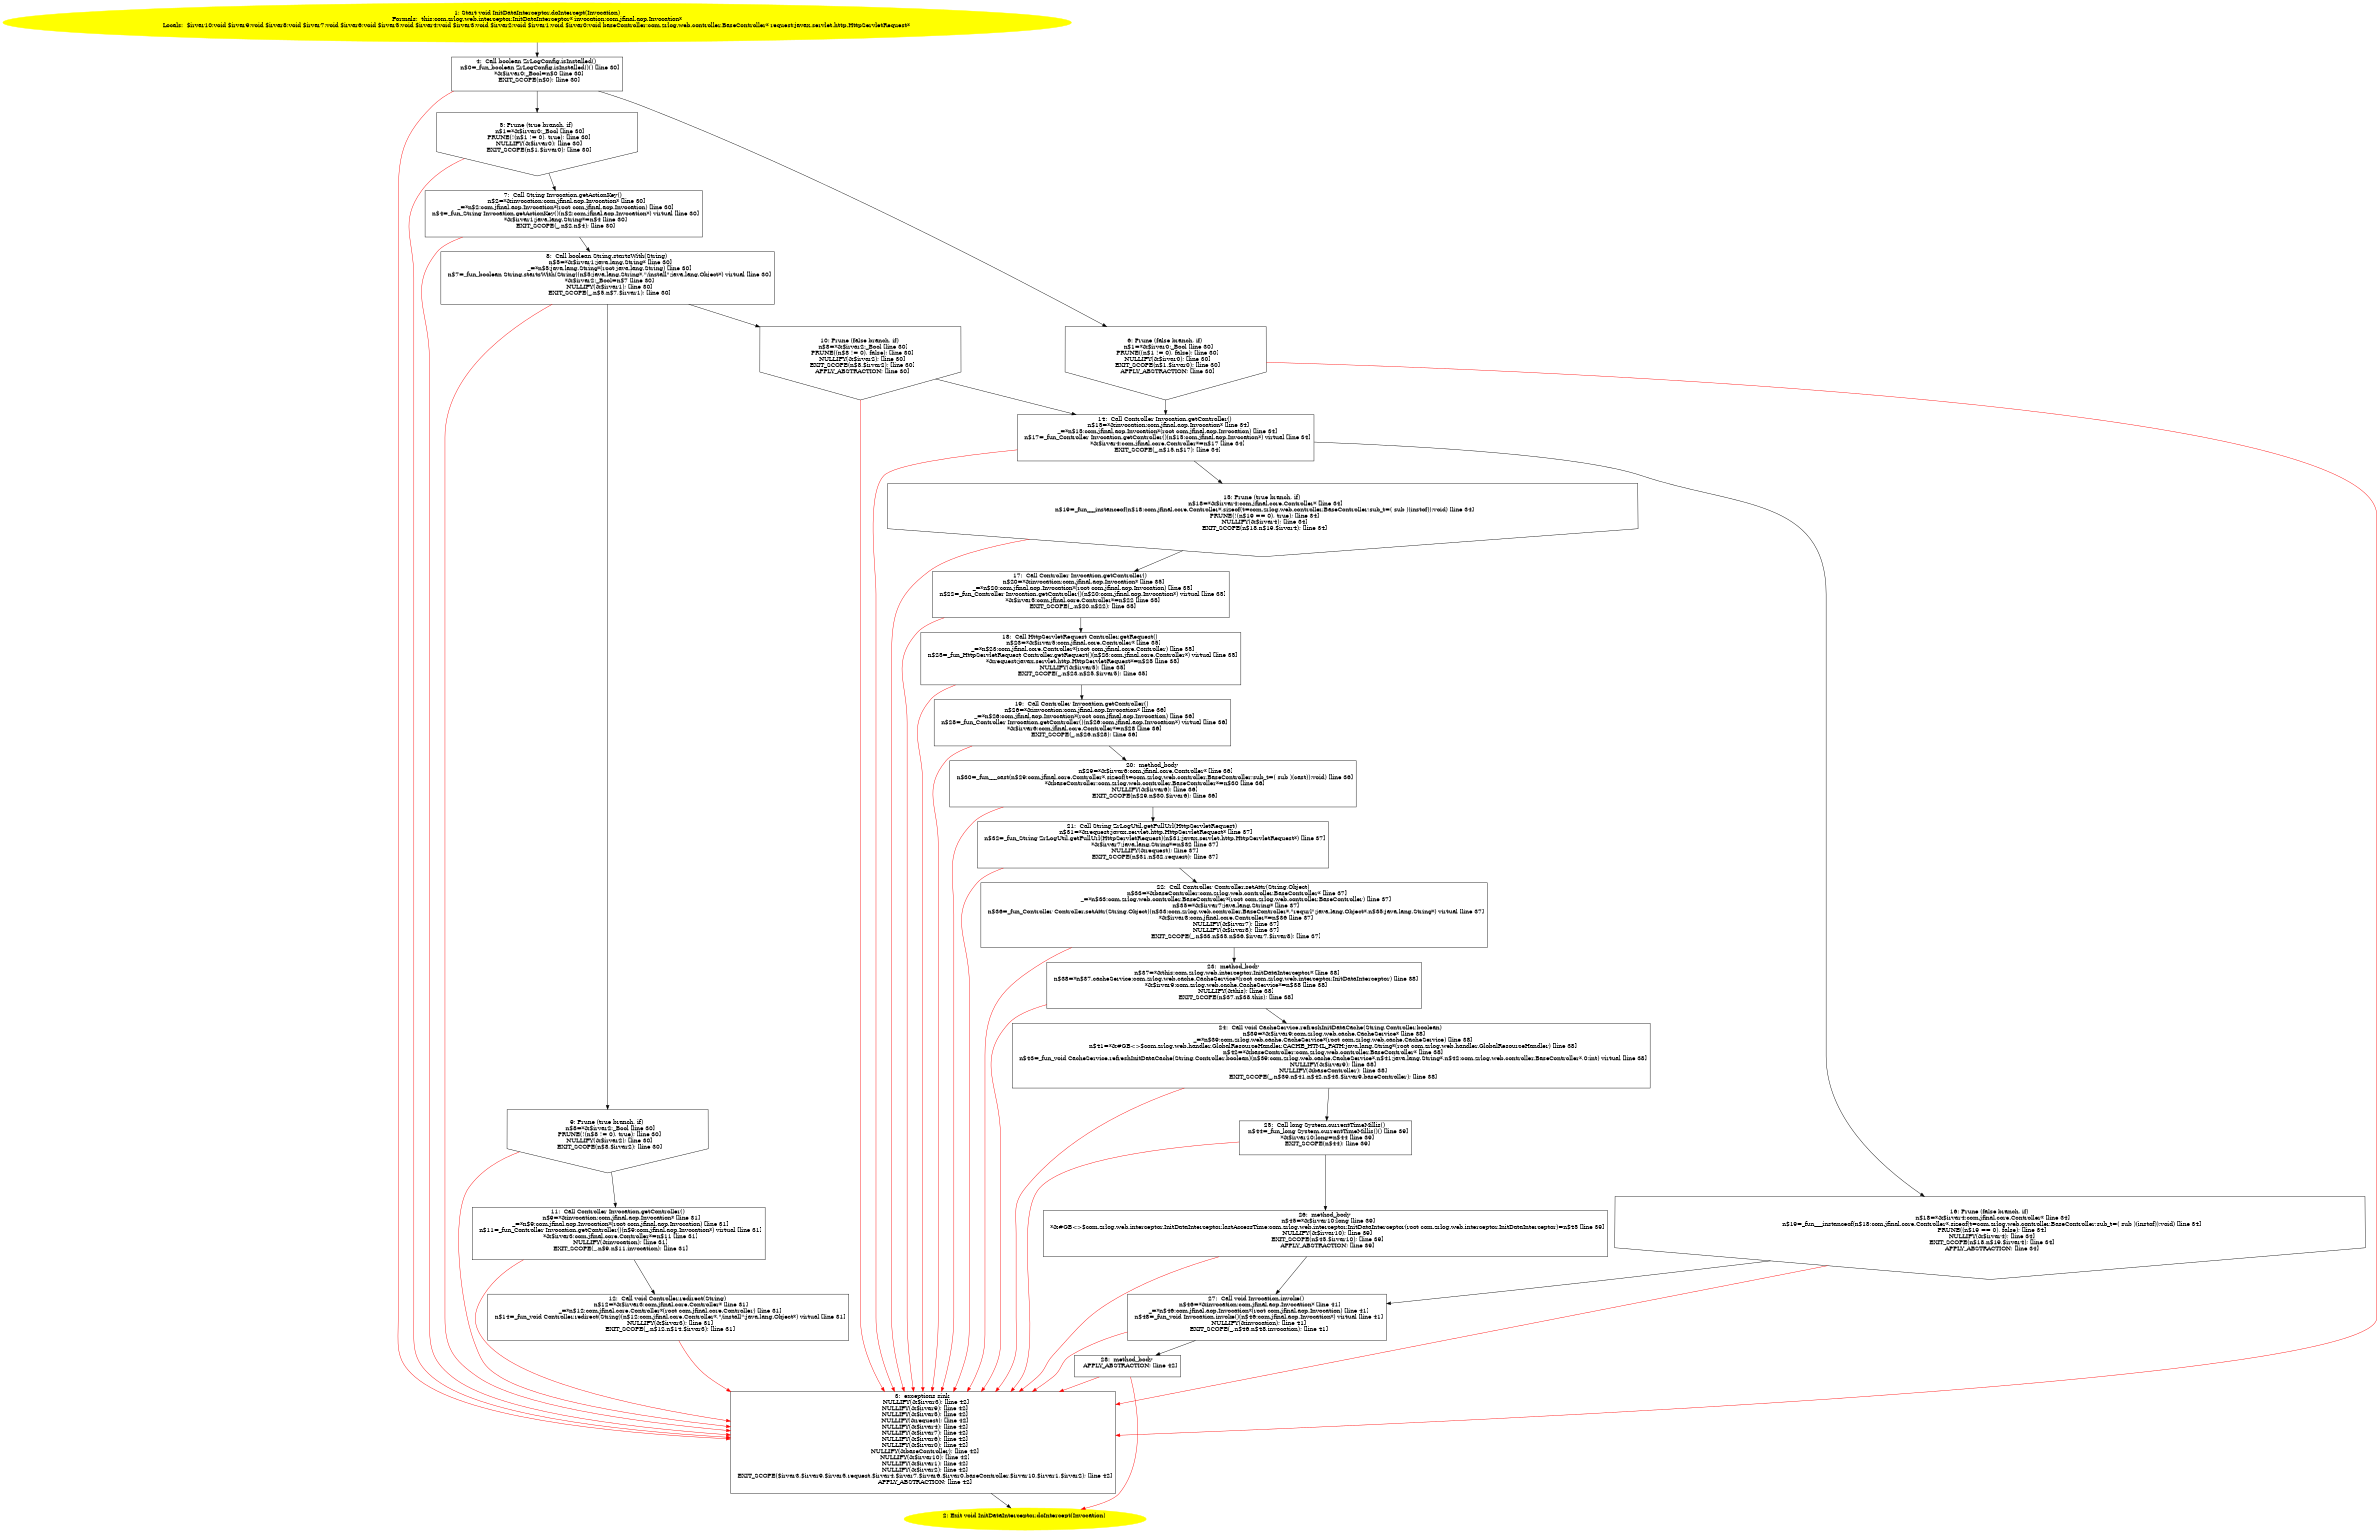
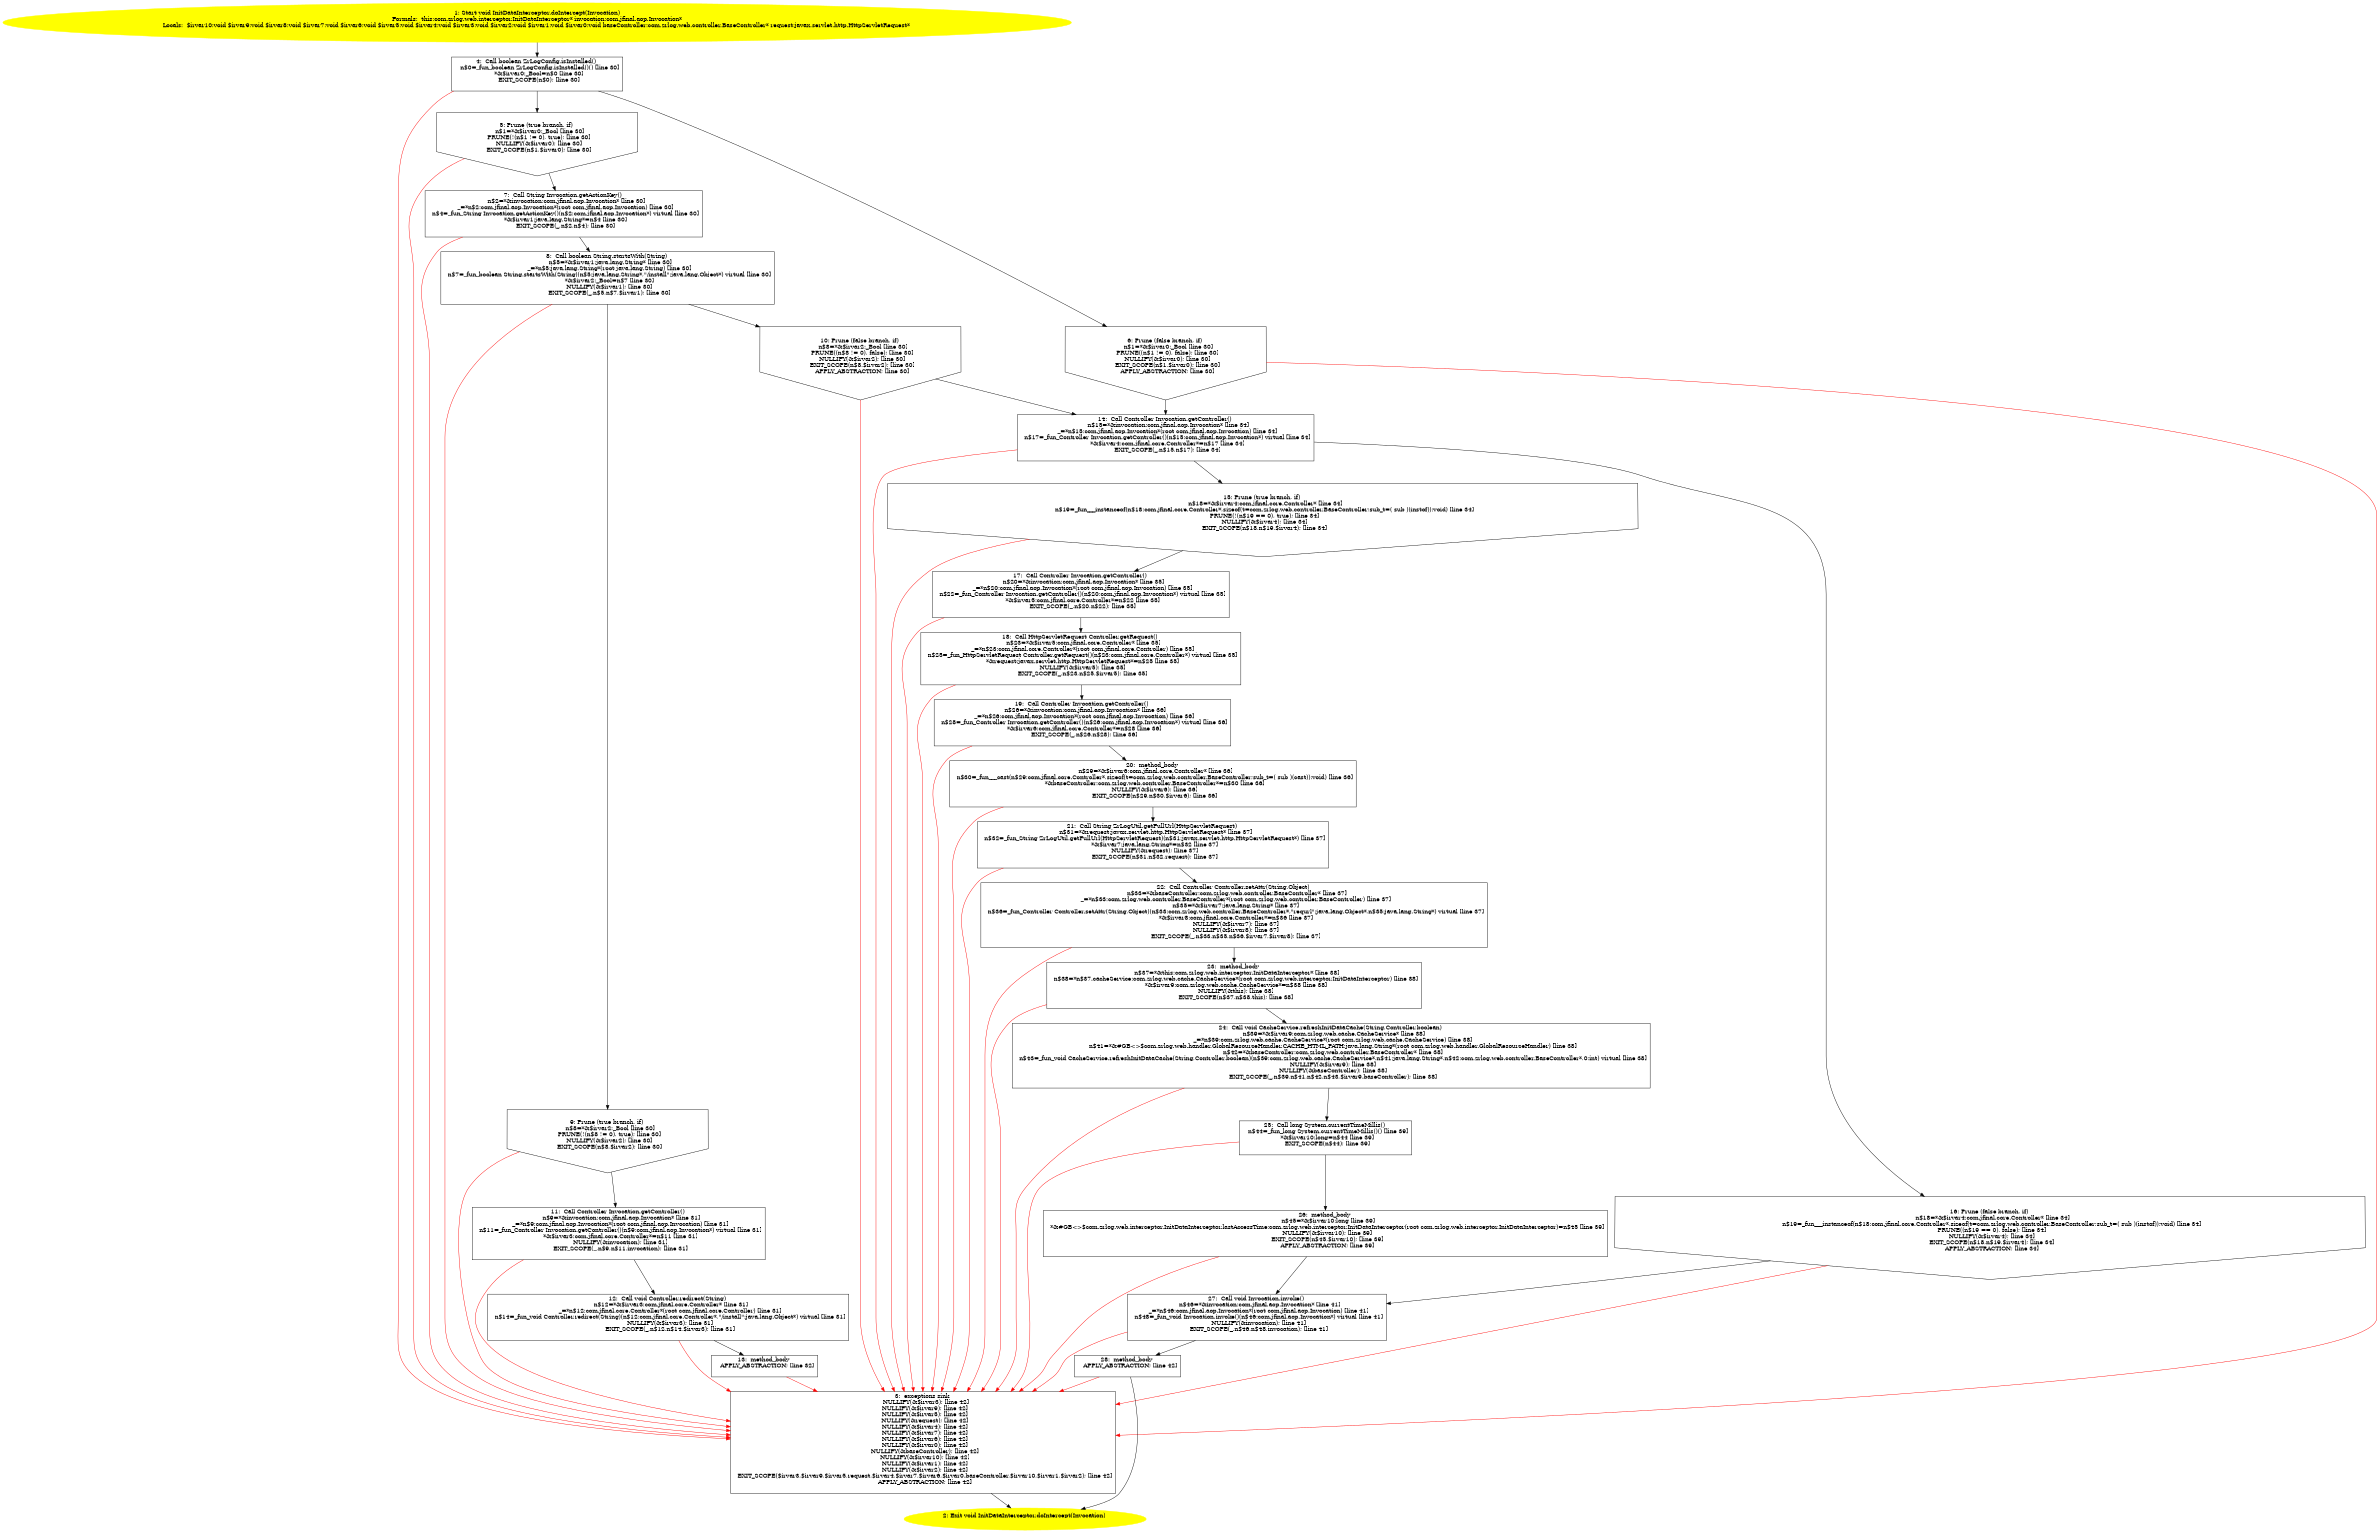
node "13:  method_body APPLY_ABSTRACTION; [line 32]": added
edge "28:  method_body APPLY_ABSTRACTION; [line 42]" -> "2: Exit void InitDataInterceptor.doIntercept(Invocation)": color red -> black
